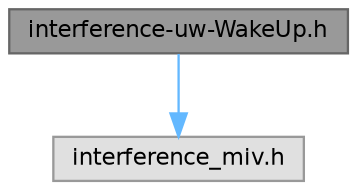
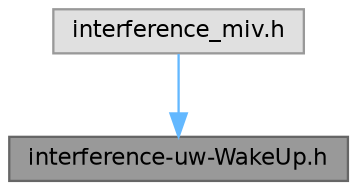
edge "interference-uw-WakeUp.h" -> "interference_miv.h": reversed
